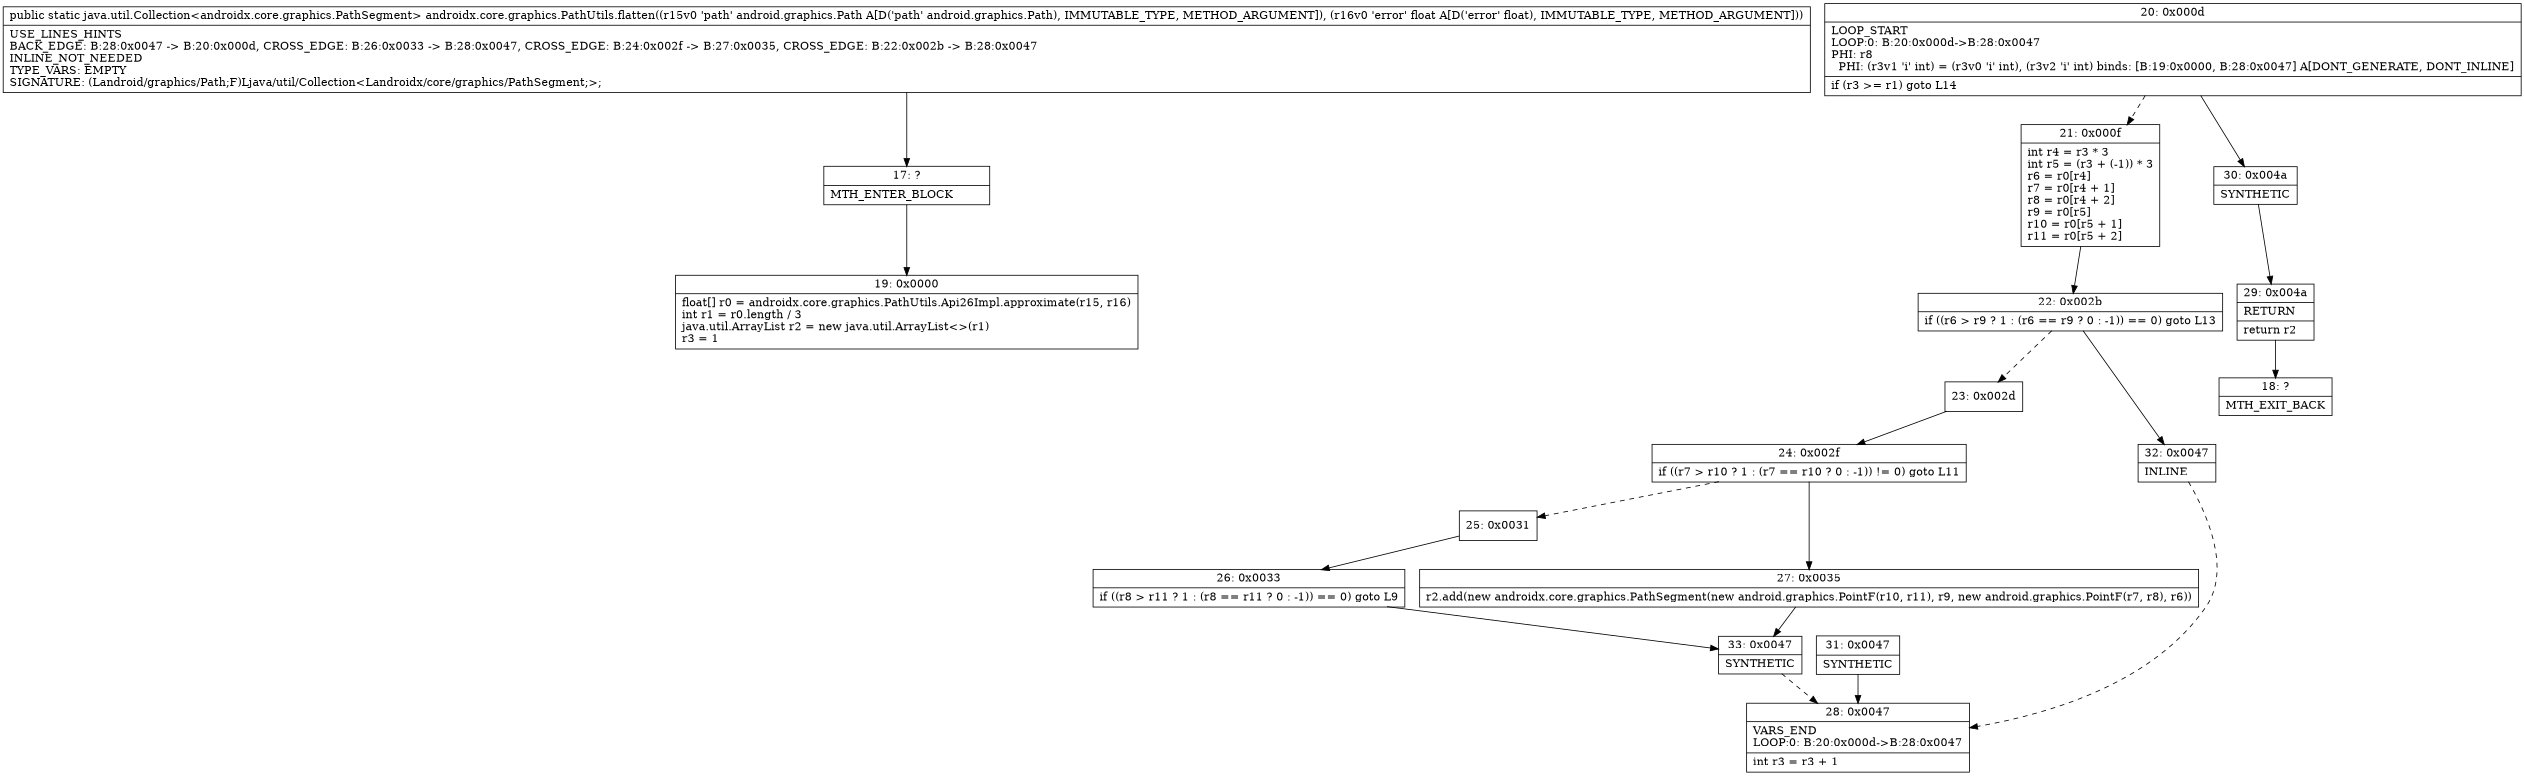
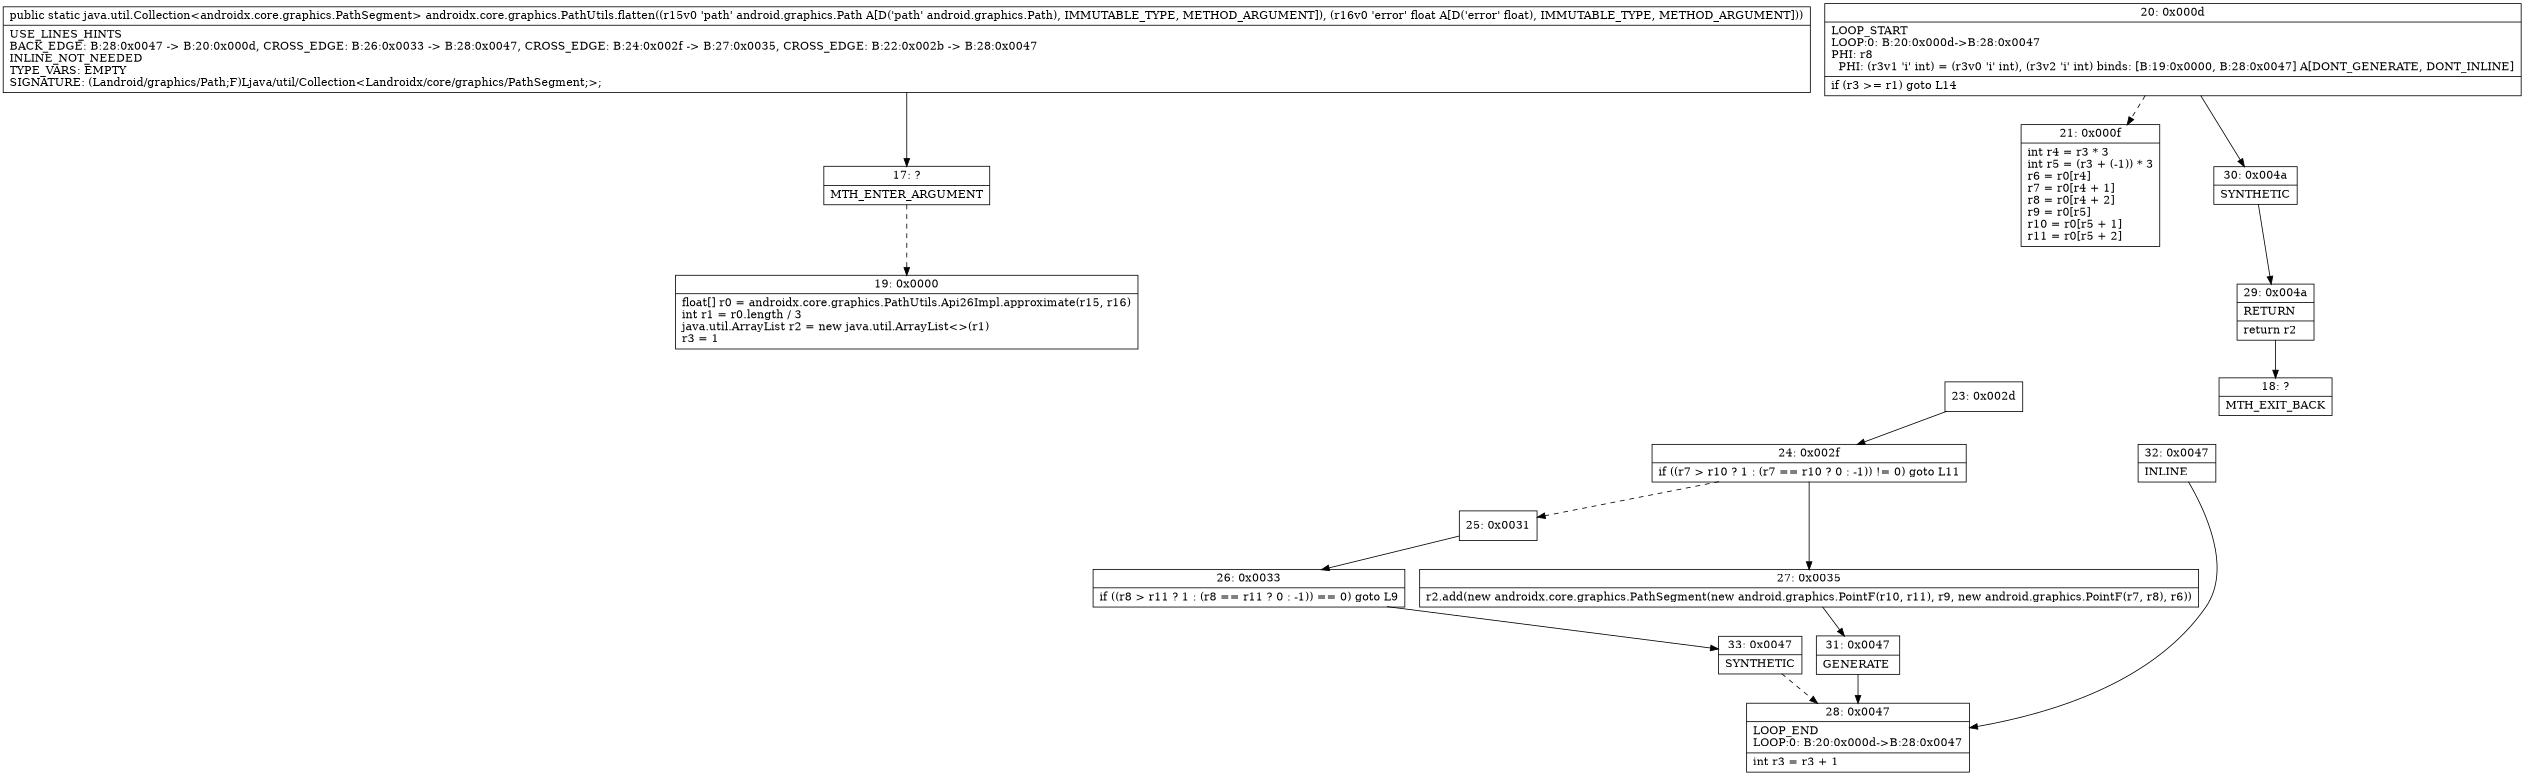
node "17: ?": text "MTH_ENTER_BLOCK" -> "MTH_ENTER_ARGUMENT"
edge "17: ?" -> "19: 0x0000": style solid -> dashed
node "22: 0x002b": removed
edge "27: 0x0035" -> "33: 0x0047": now "27: 0x0035" -> "31: 0x0047"
edge "32: 0x0047" -> "28: 0x0047": style dashed -> solid
node "31: 0x0047": text "SYNTHETIC" -> "GENERATE"
node "28: 0x0047": text "VARS_END" -> "LOOP_END"
